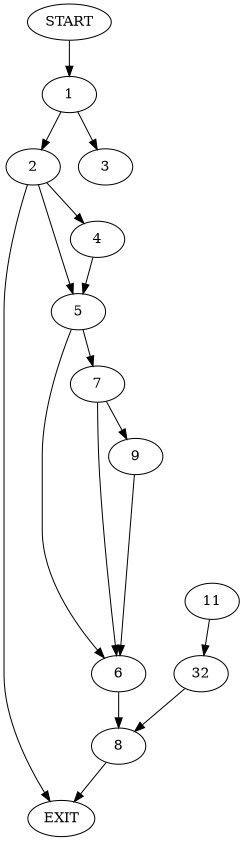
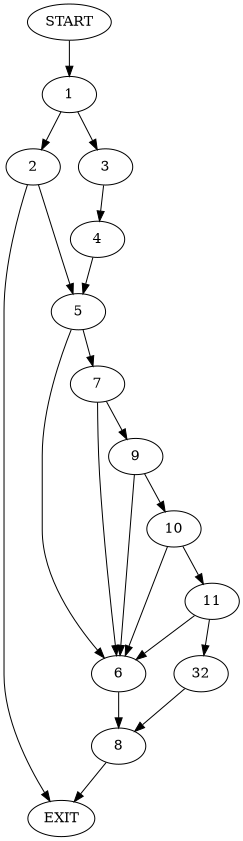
edge "2" -> "4": now "3" -> "4"
node "10": added
edge "11" -> "6": added
